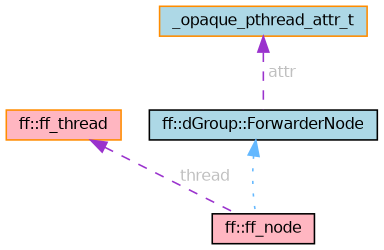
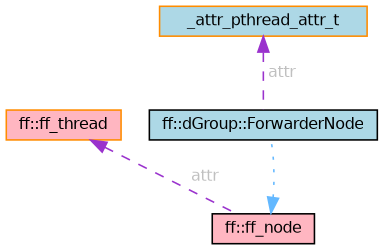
node "_opaque_pthread_attr_t": label "_opaque_pthread_attr_t" -> "_attr_pthread_attr_t"
edge "ff::ff_node" -> "ff::ff_thread": label " thread" -> " attr"
edge "ff::ff_node" -> "ff::dGroup::ForwarderNode": reversed
